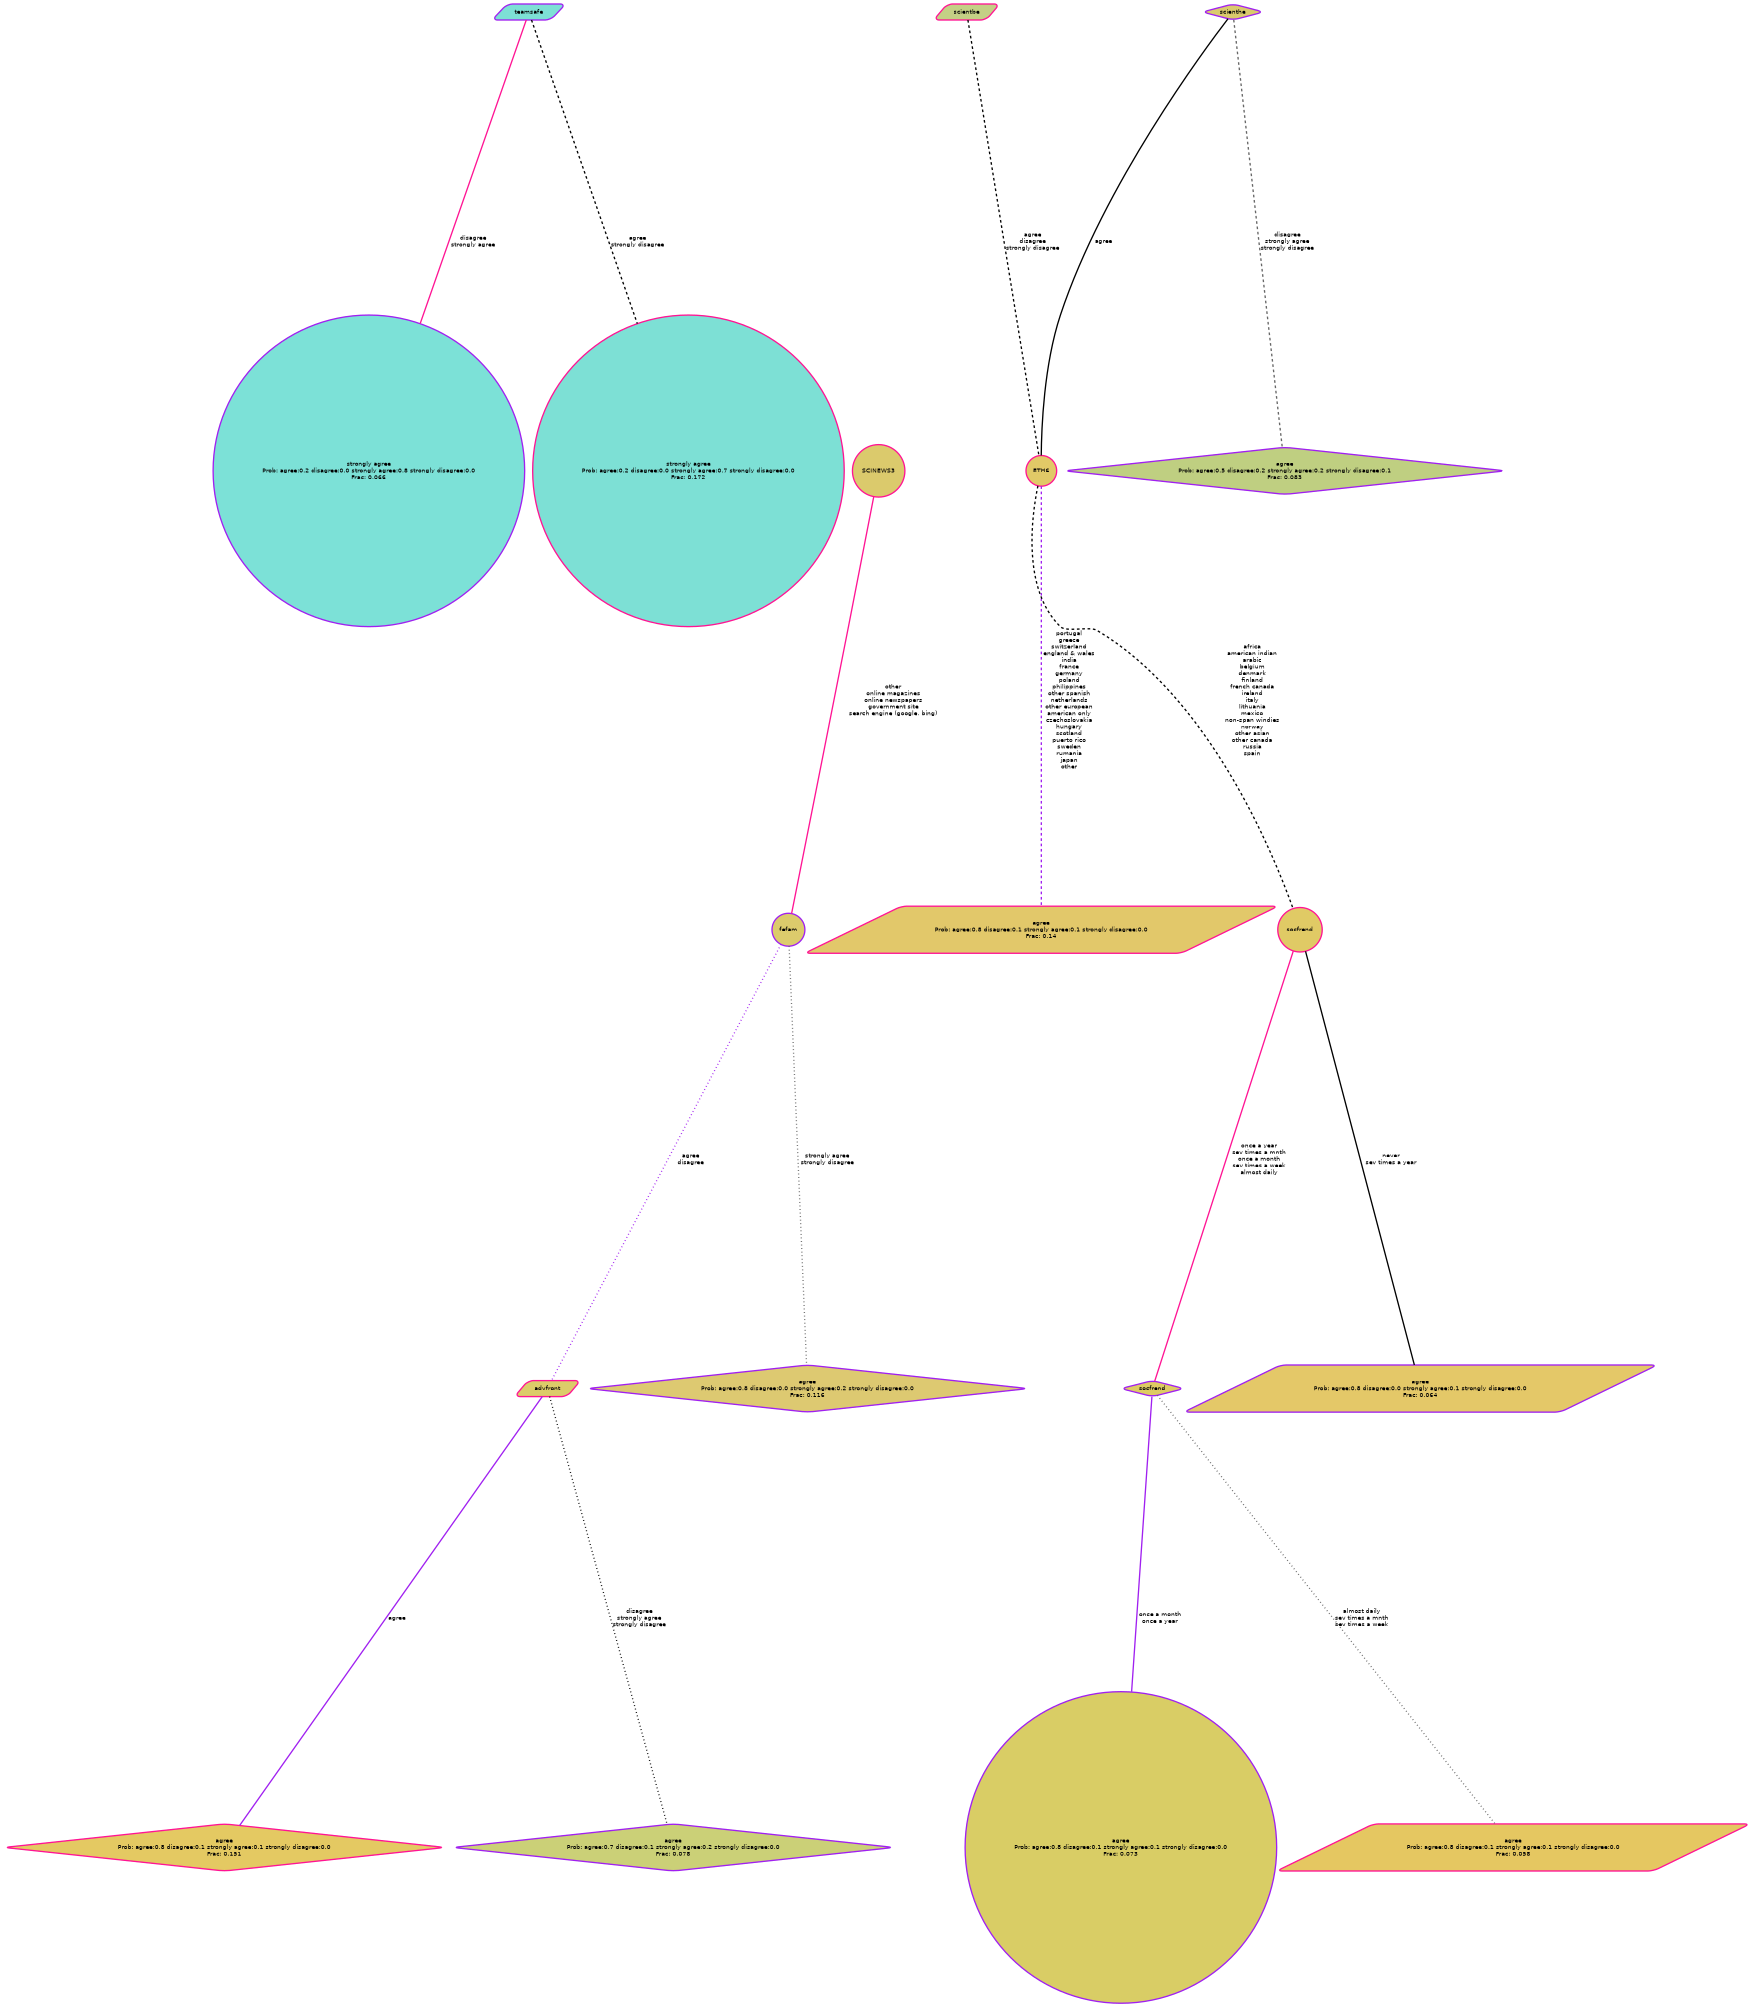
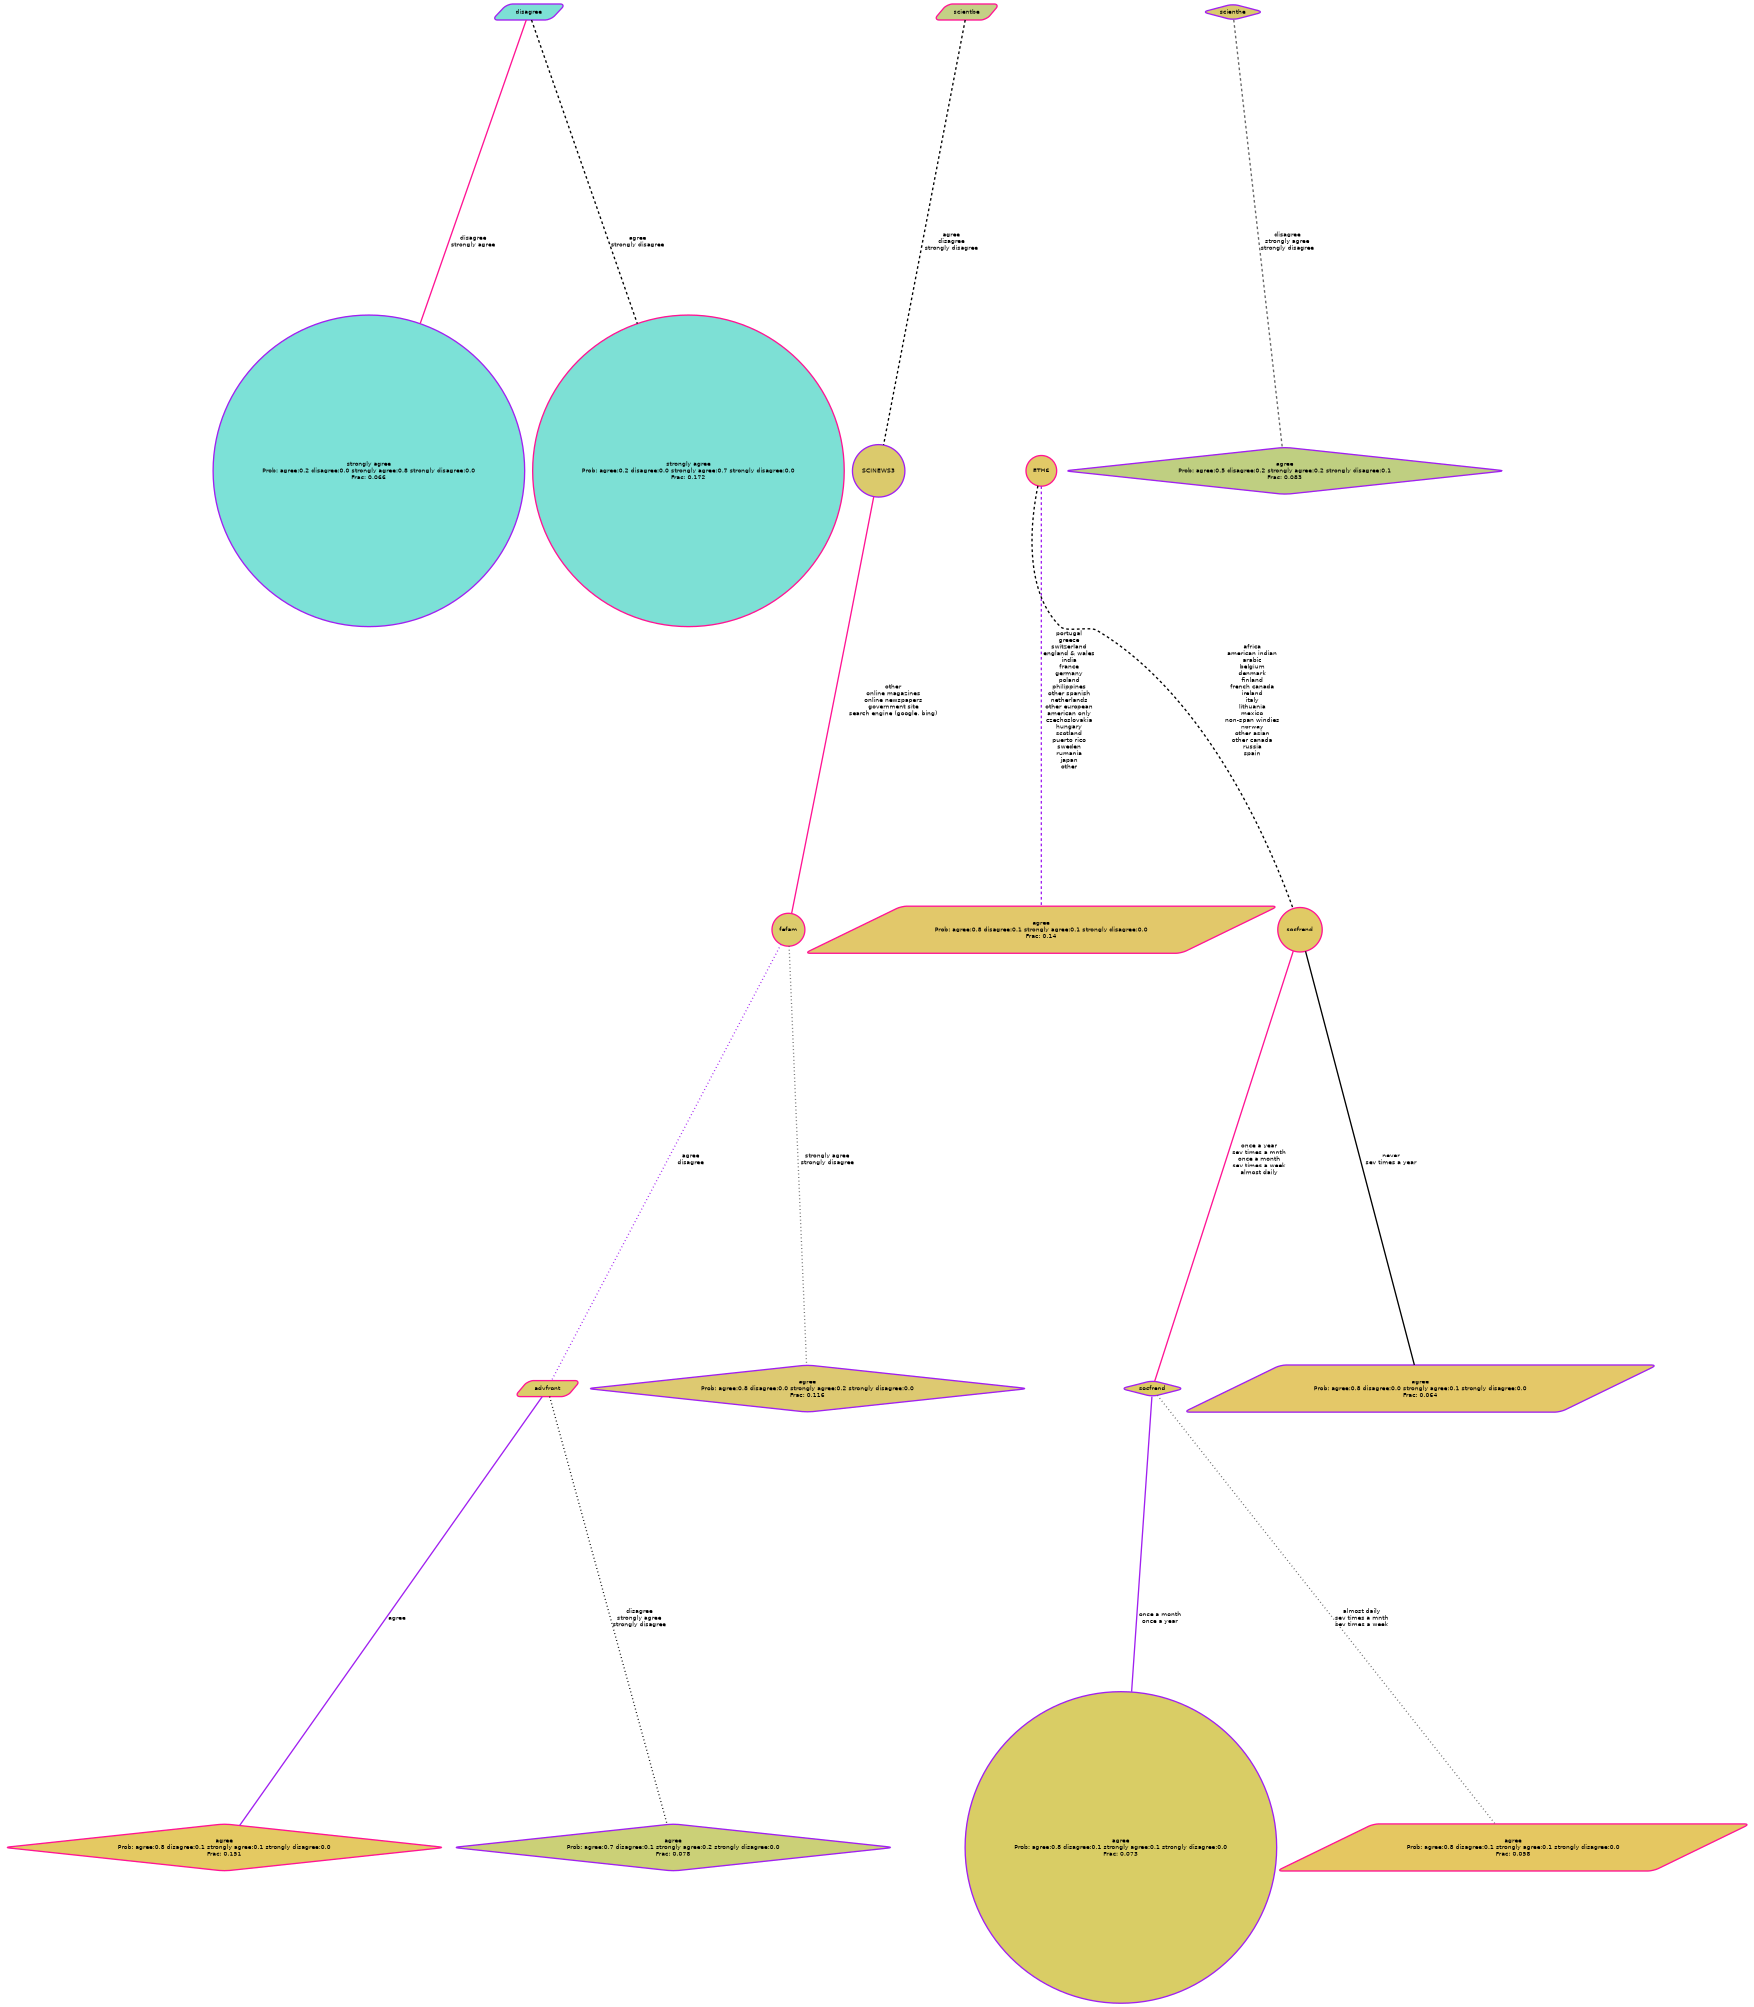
node "teamsafe": label "teamsafe" -> "disagree"
edge "scienthe" -- "ETH6": removed, label "agree"
edge "scientbe" -- "ETH6": now "scientbe" -- "SCINEWS3"
node "SCINEWS3": color deeppink -> purple
node "fefam": color purple -> deeppink
